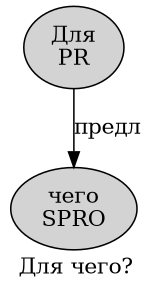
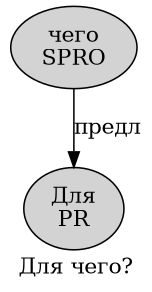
edge "Для PR" -> "чего SPRO": reversed
